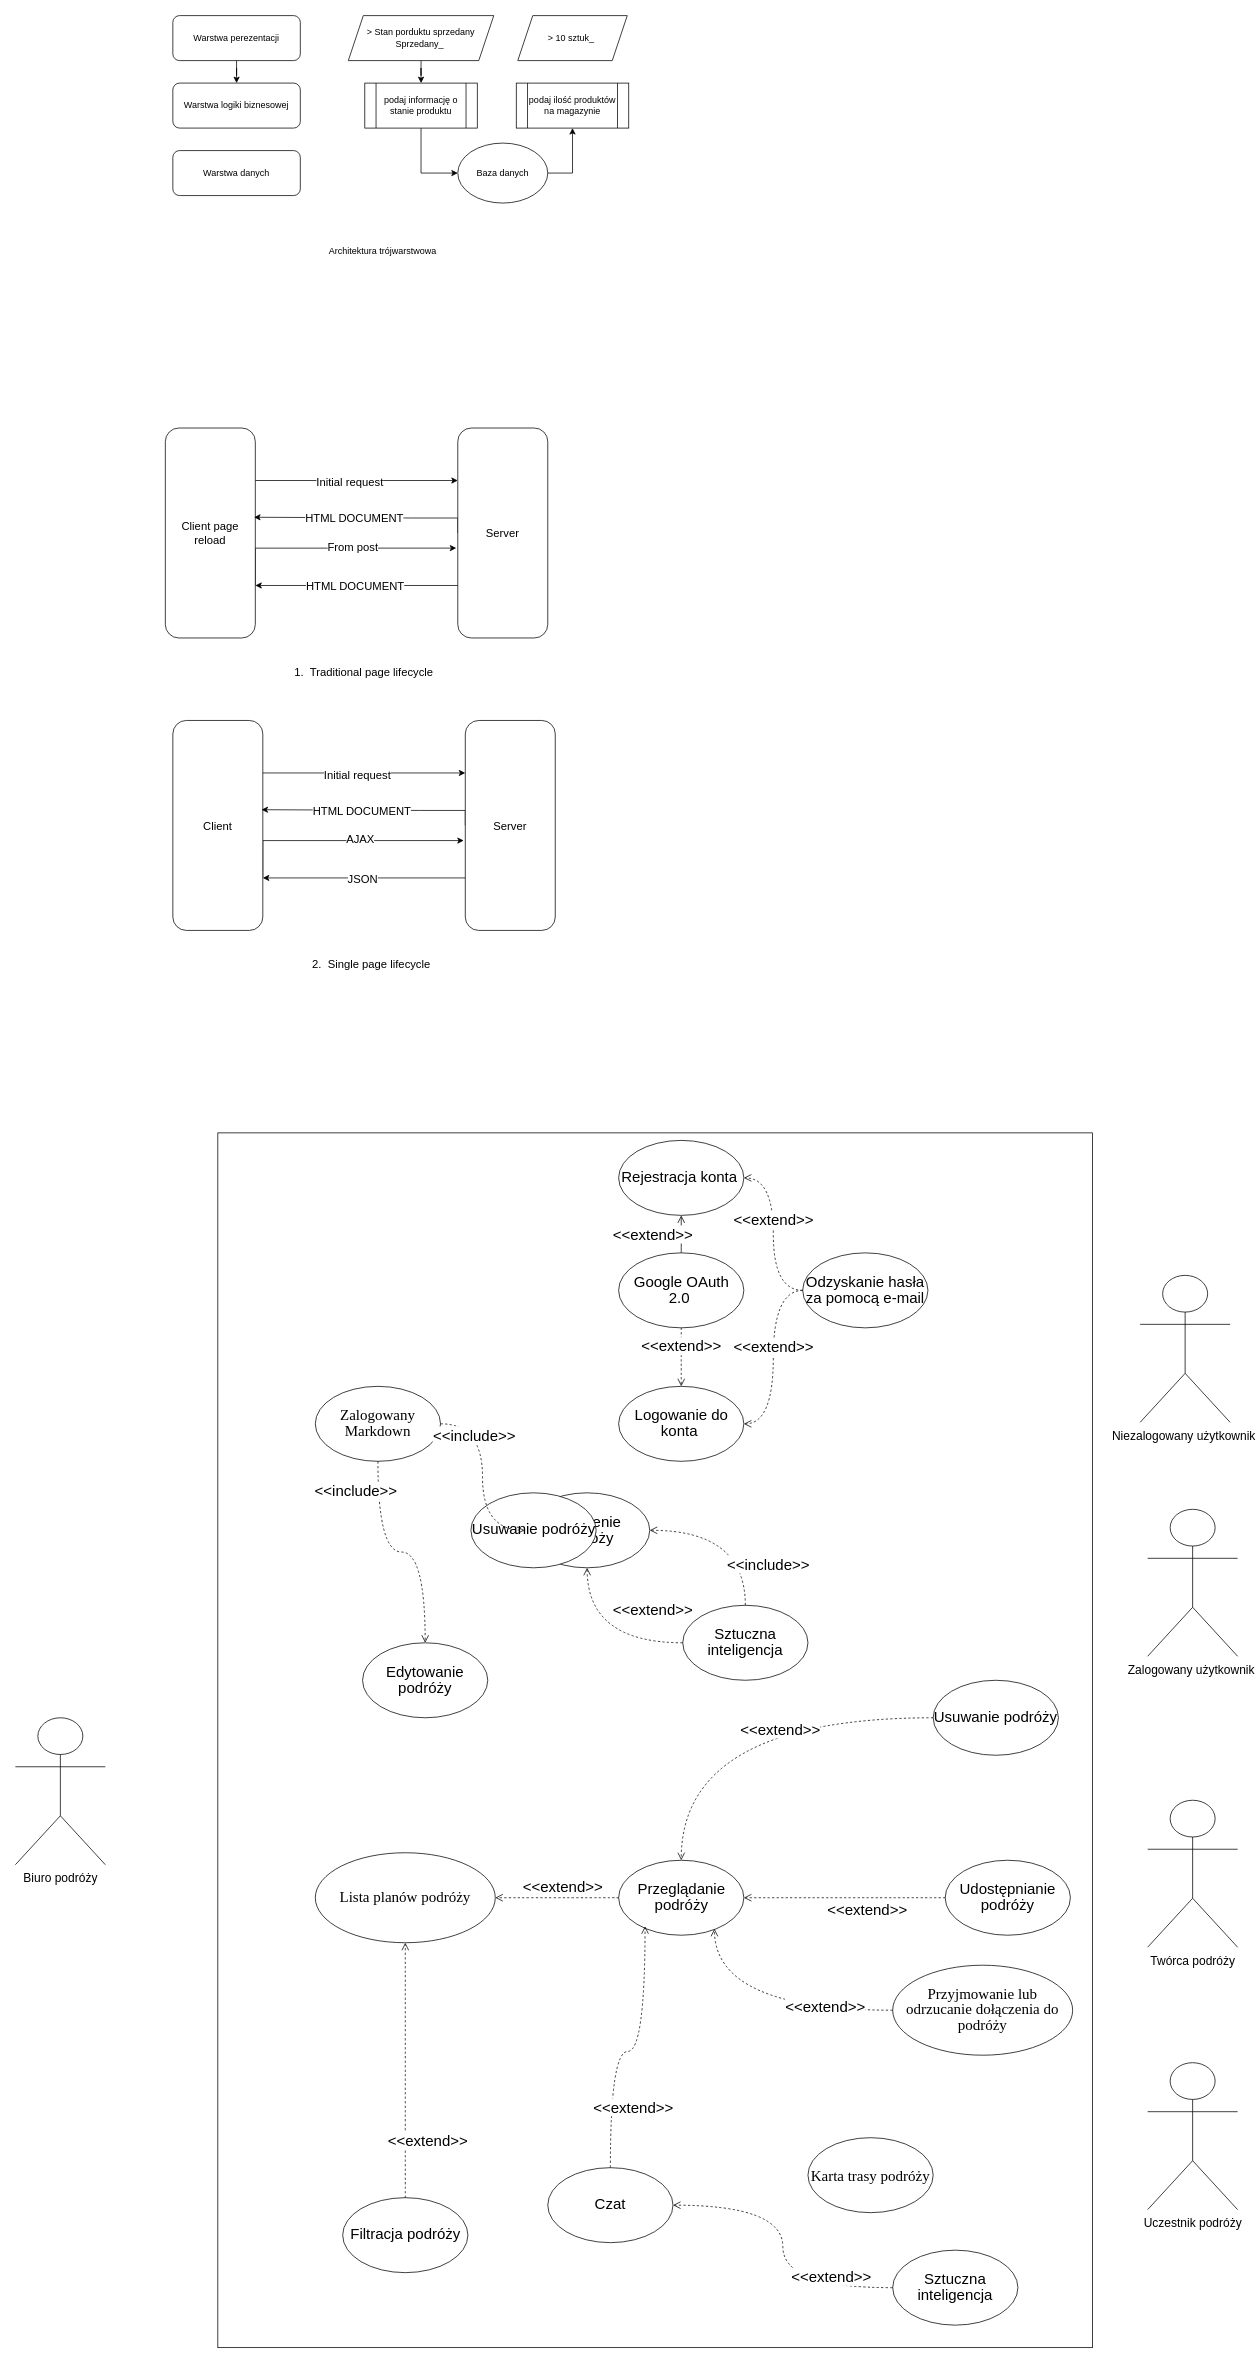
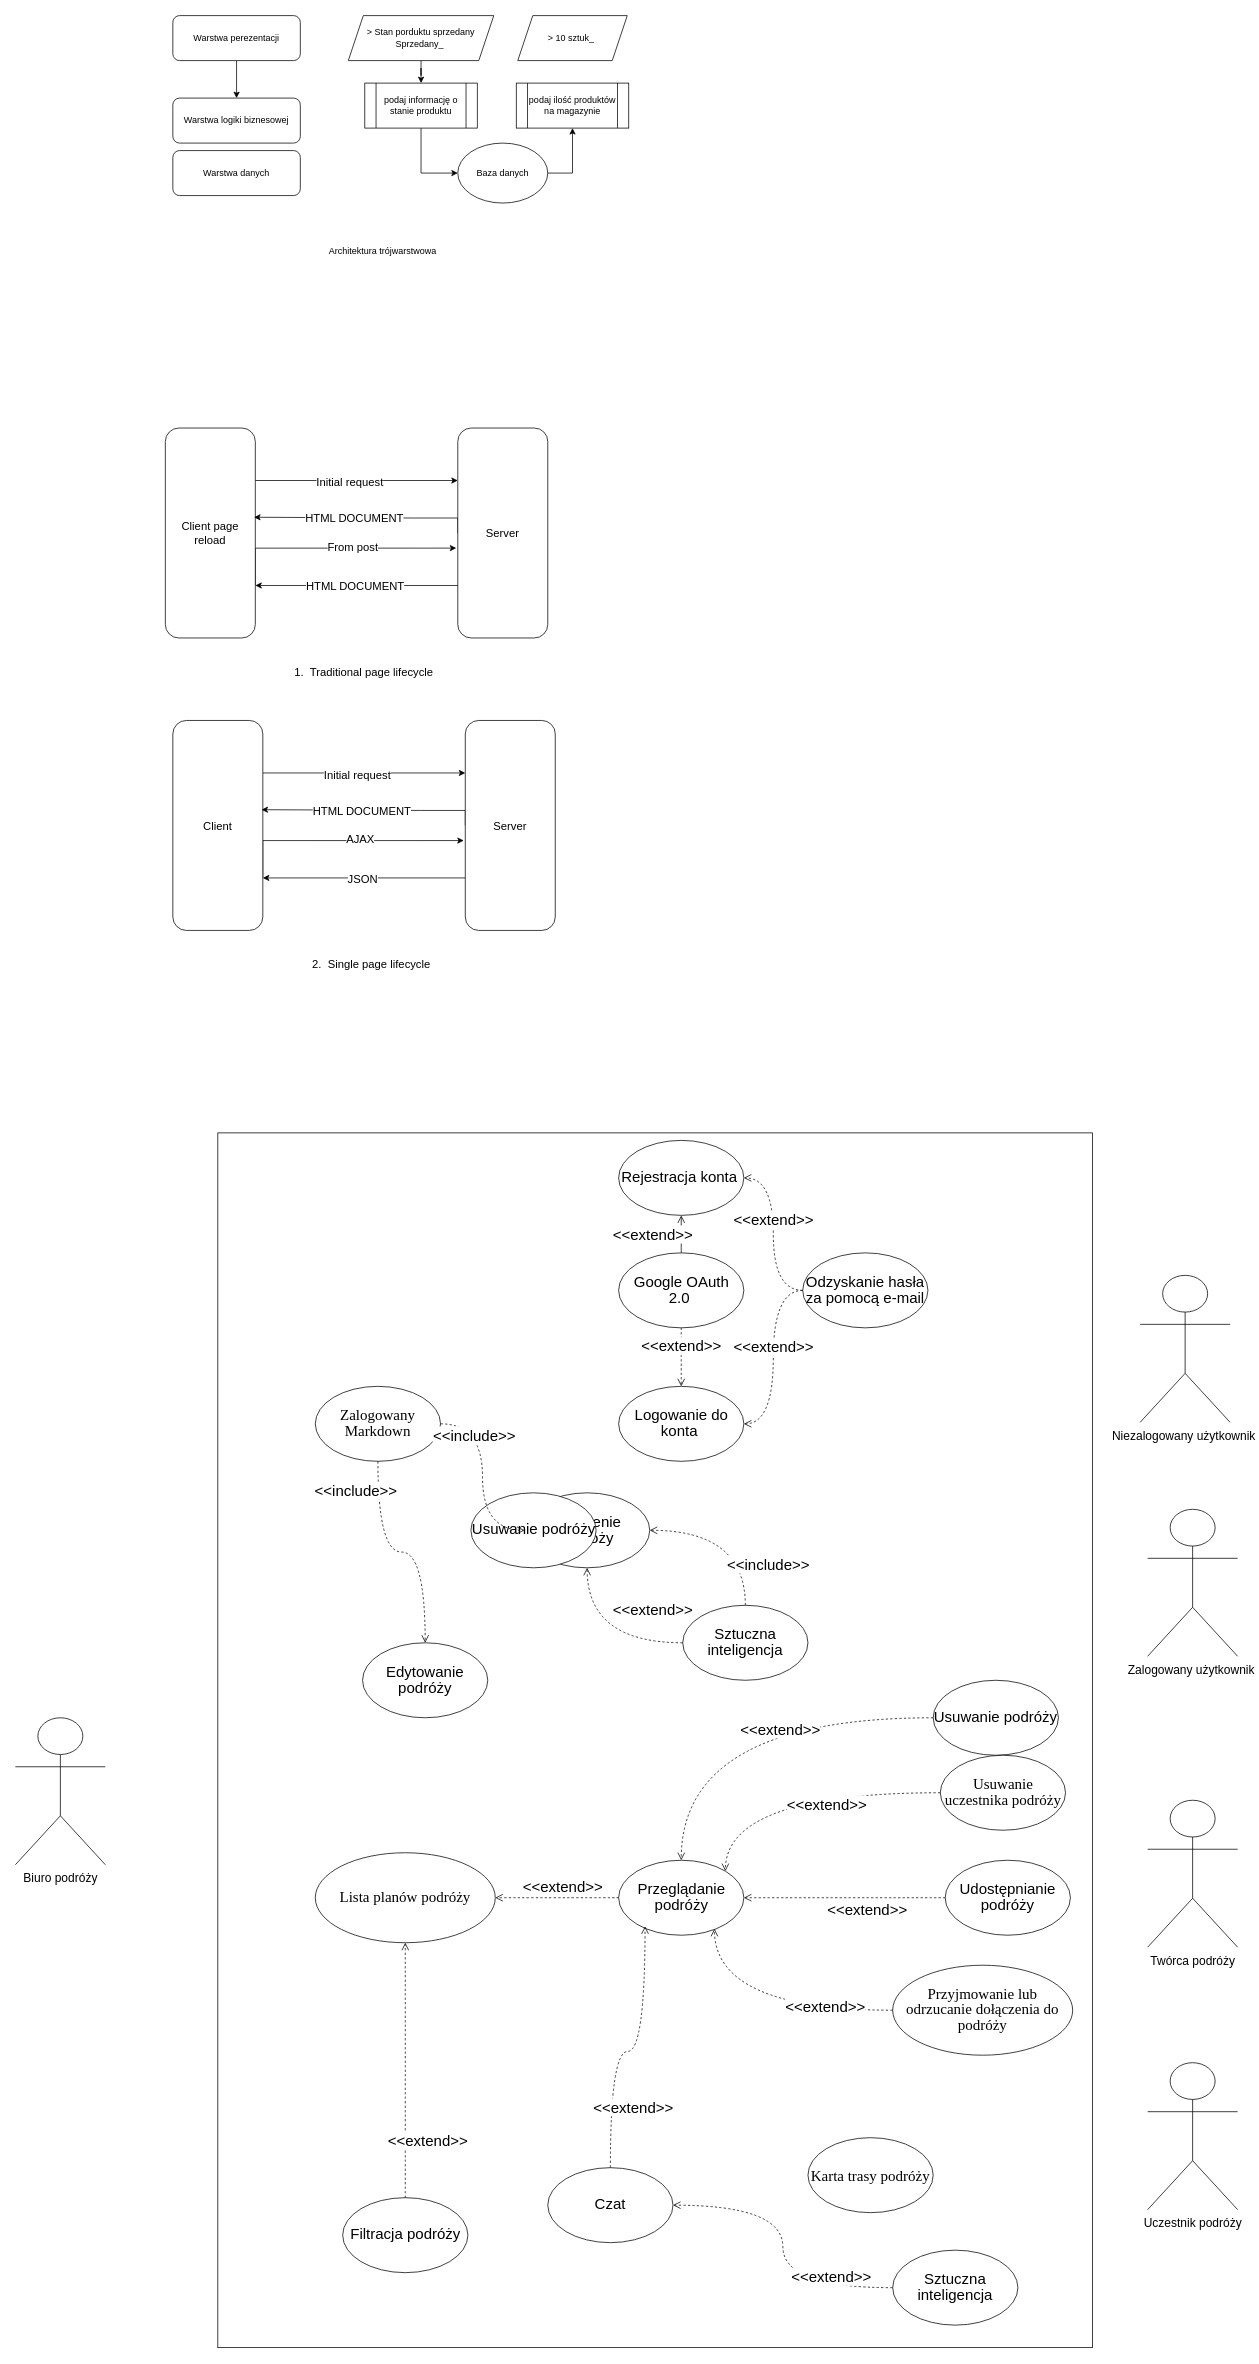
node "Warstwa logiki biznesowej": moved (237, 105) -> (237, 120)
node "Usuwanie uczestnika podróży": added
edge "Usuwanie uczestnika podróży" -> "Przeglądanie podróży": added, label "<<extend>>"
